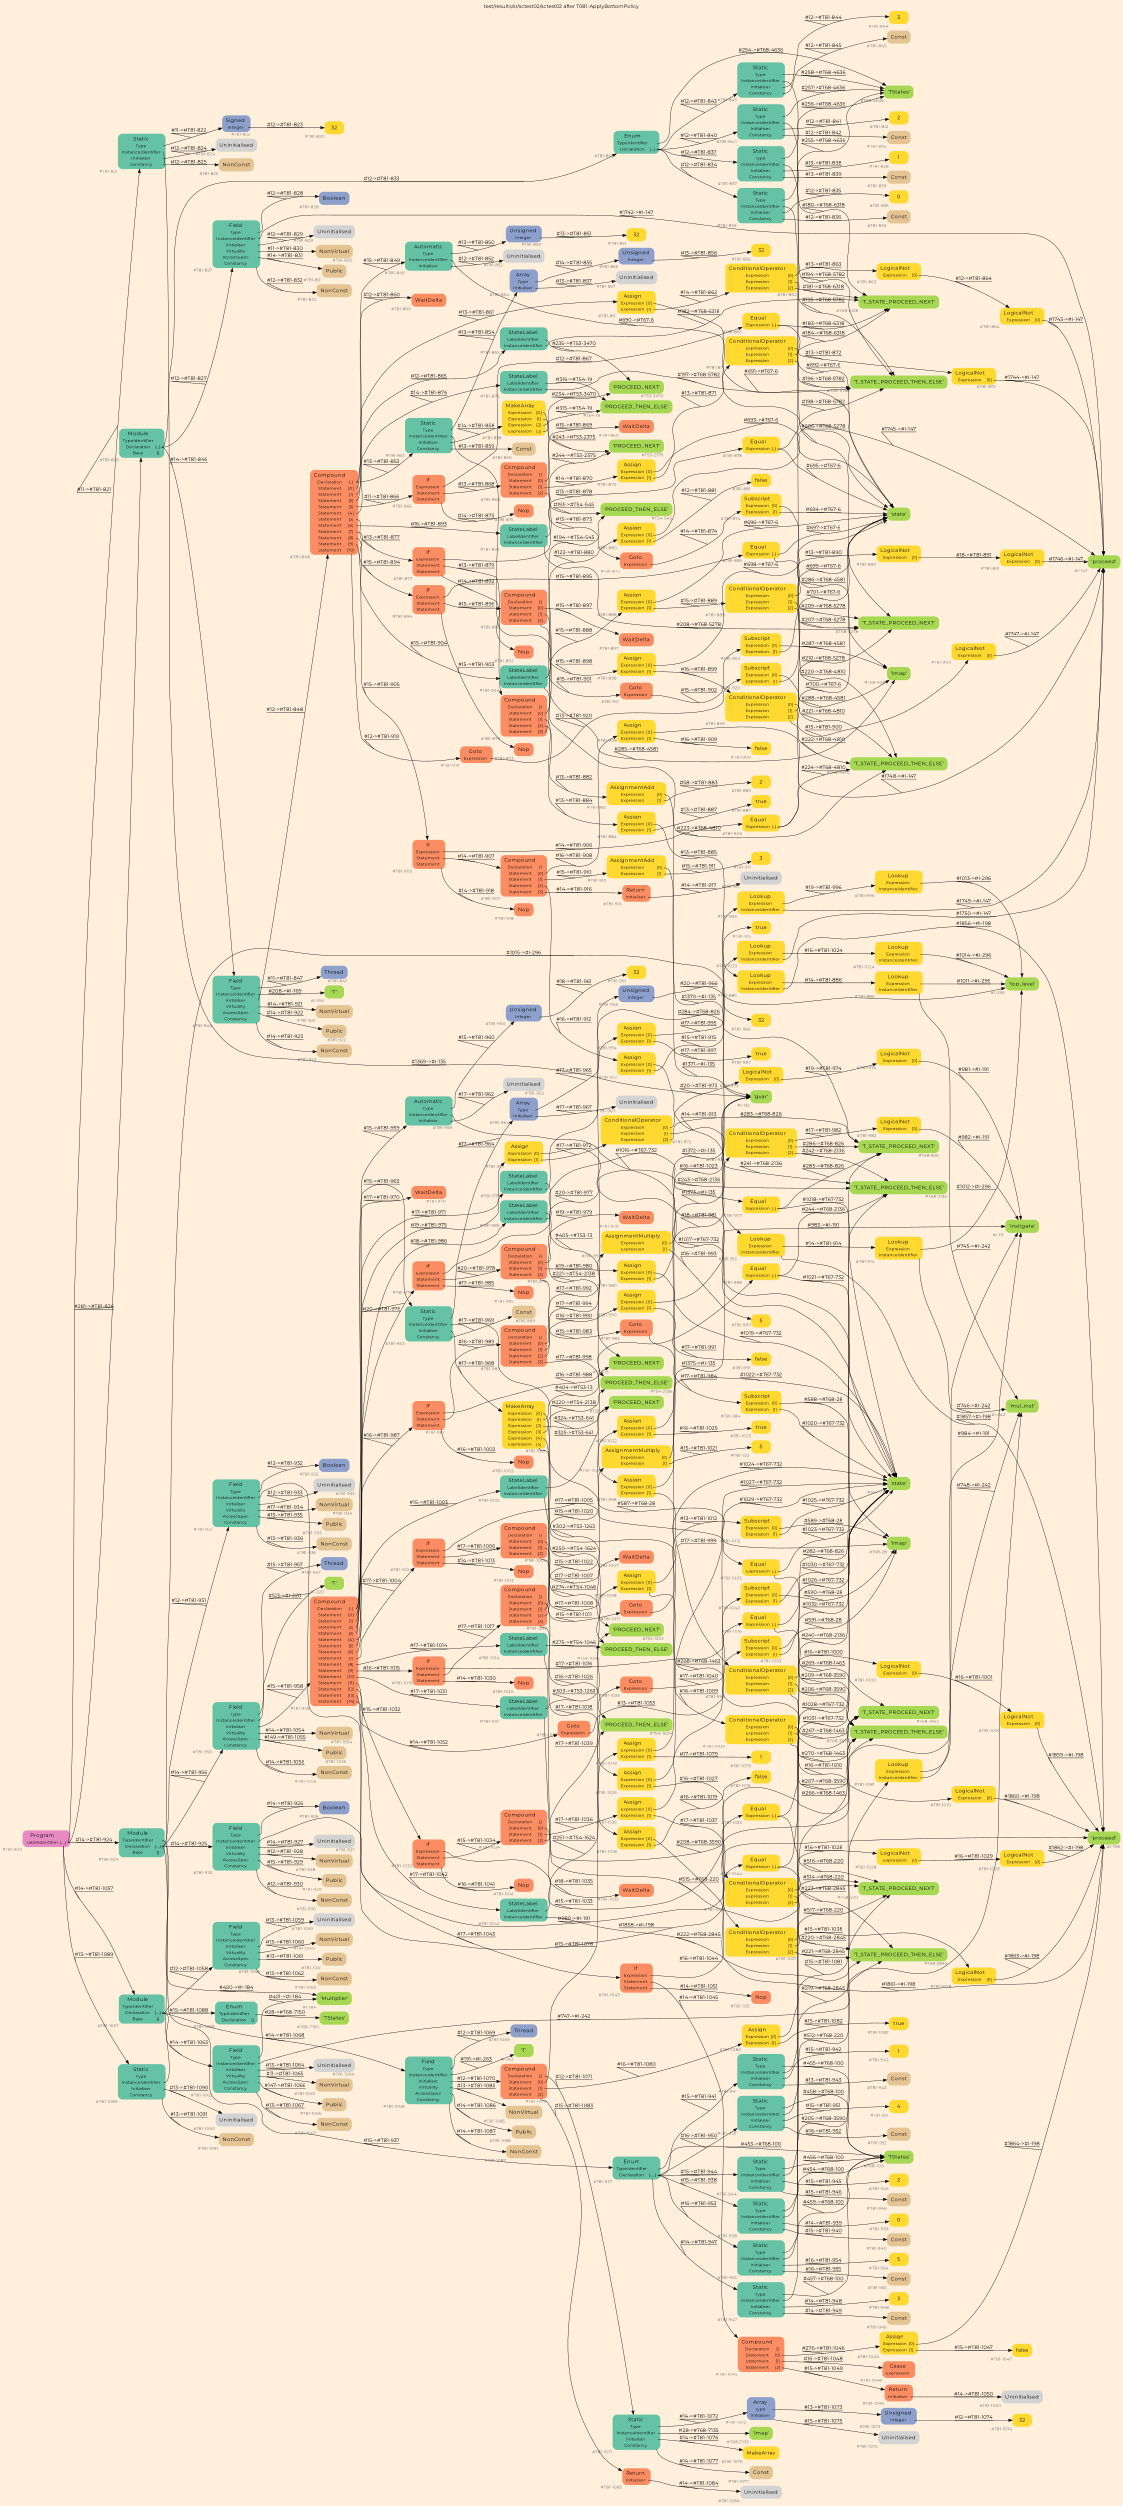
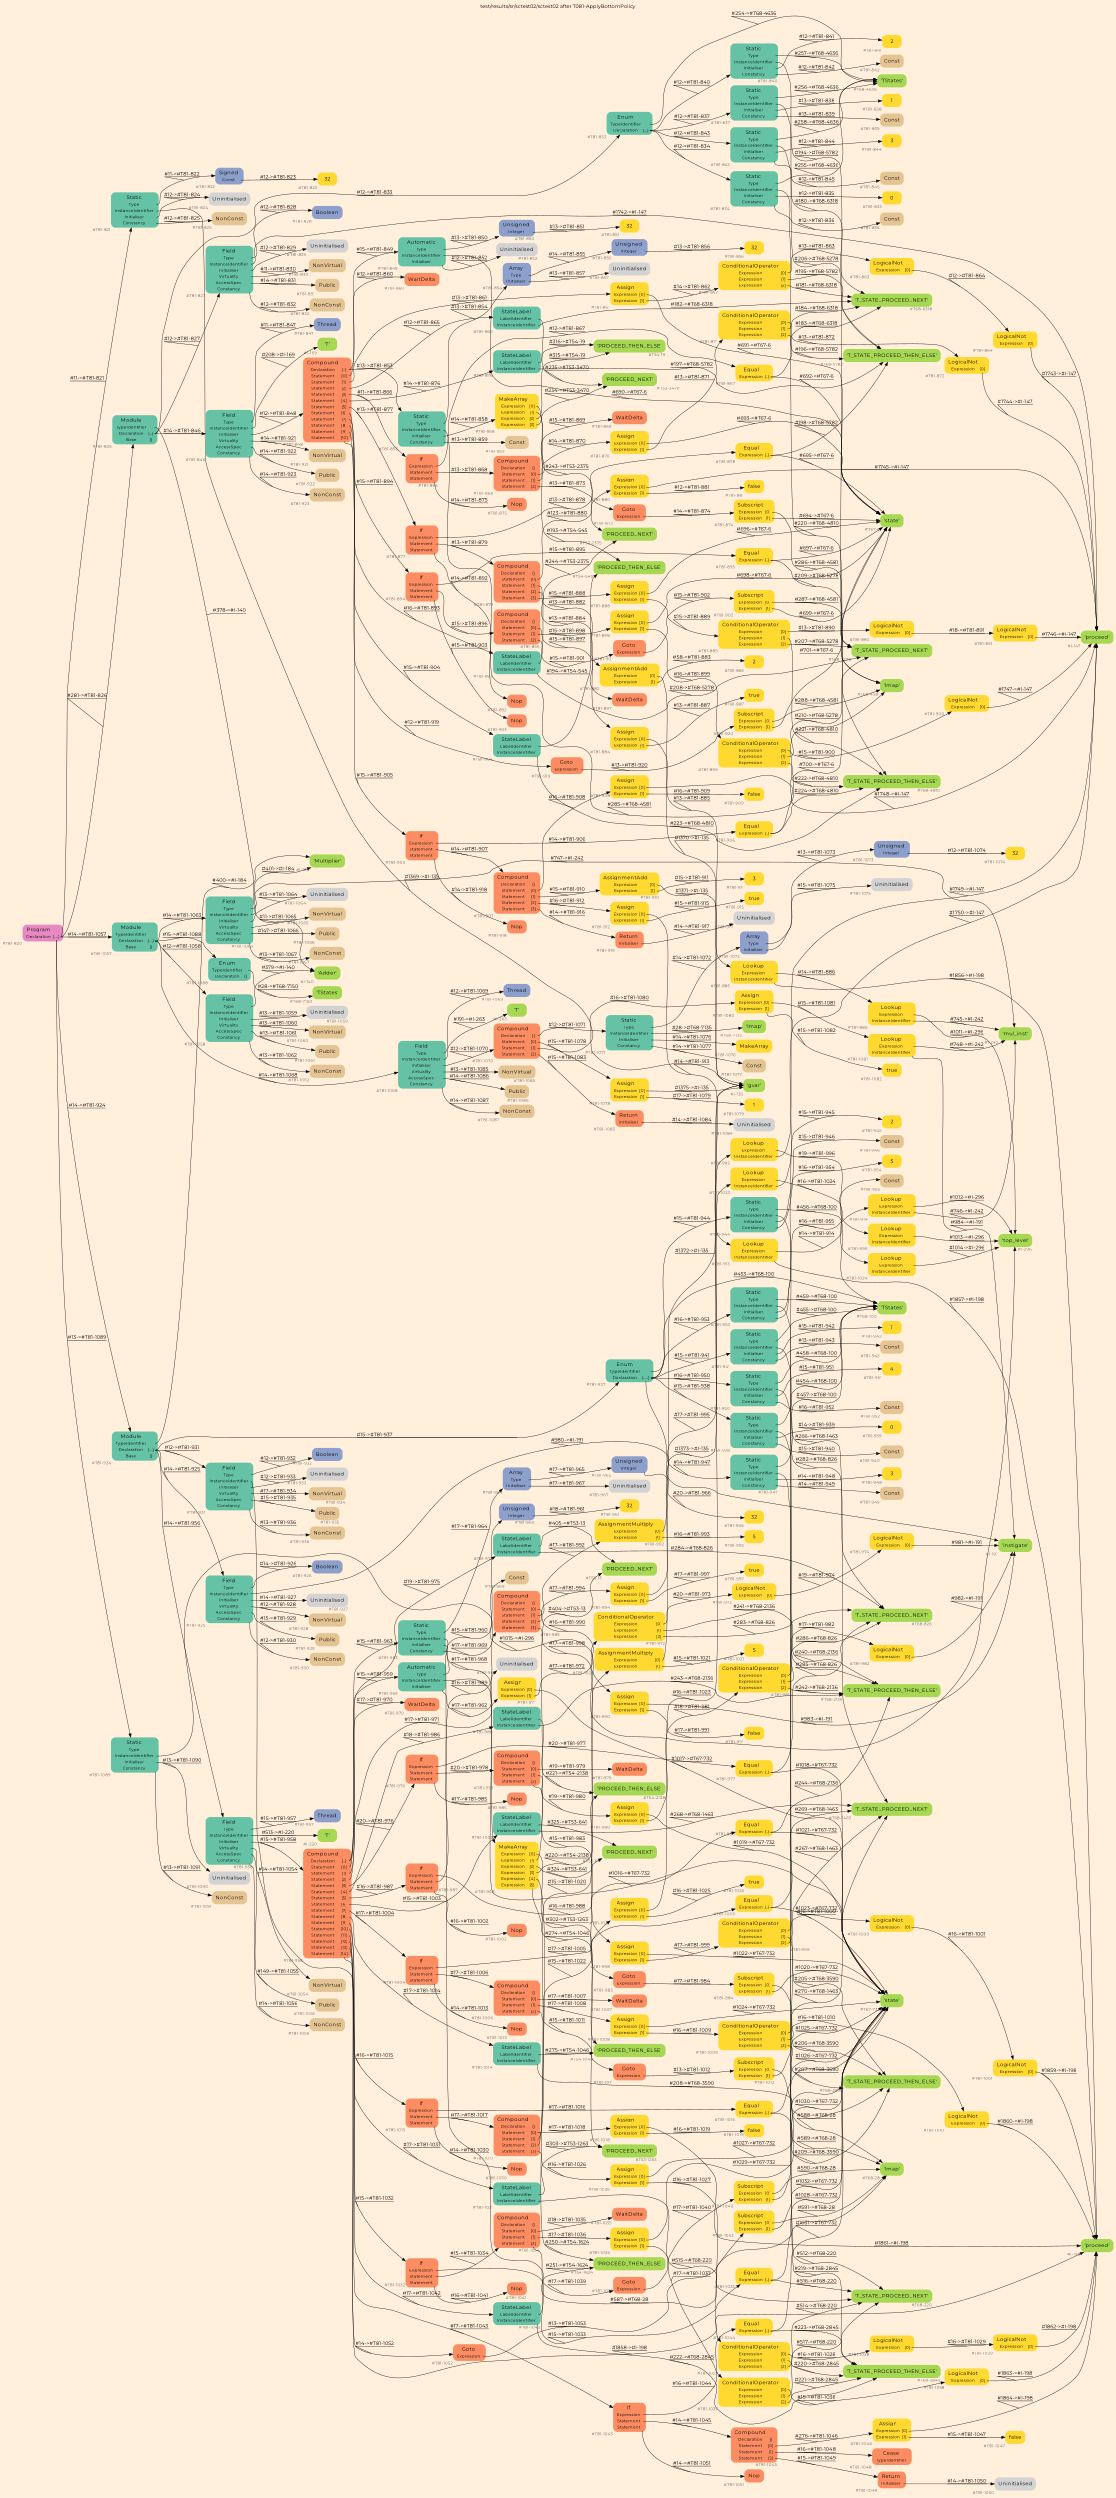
node "Signed": text "Integer" -> "Const"
node "'Adder'": added
node "Program": text "LabelIdentifier" -> "Declaration"
node "Cease": text "Expression" -> "TypeIdentifier"
